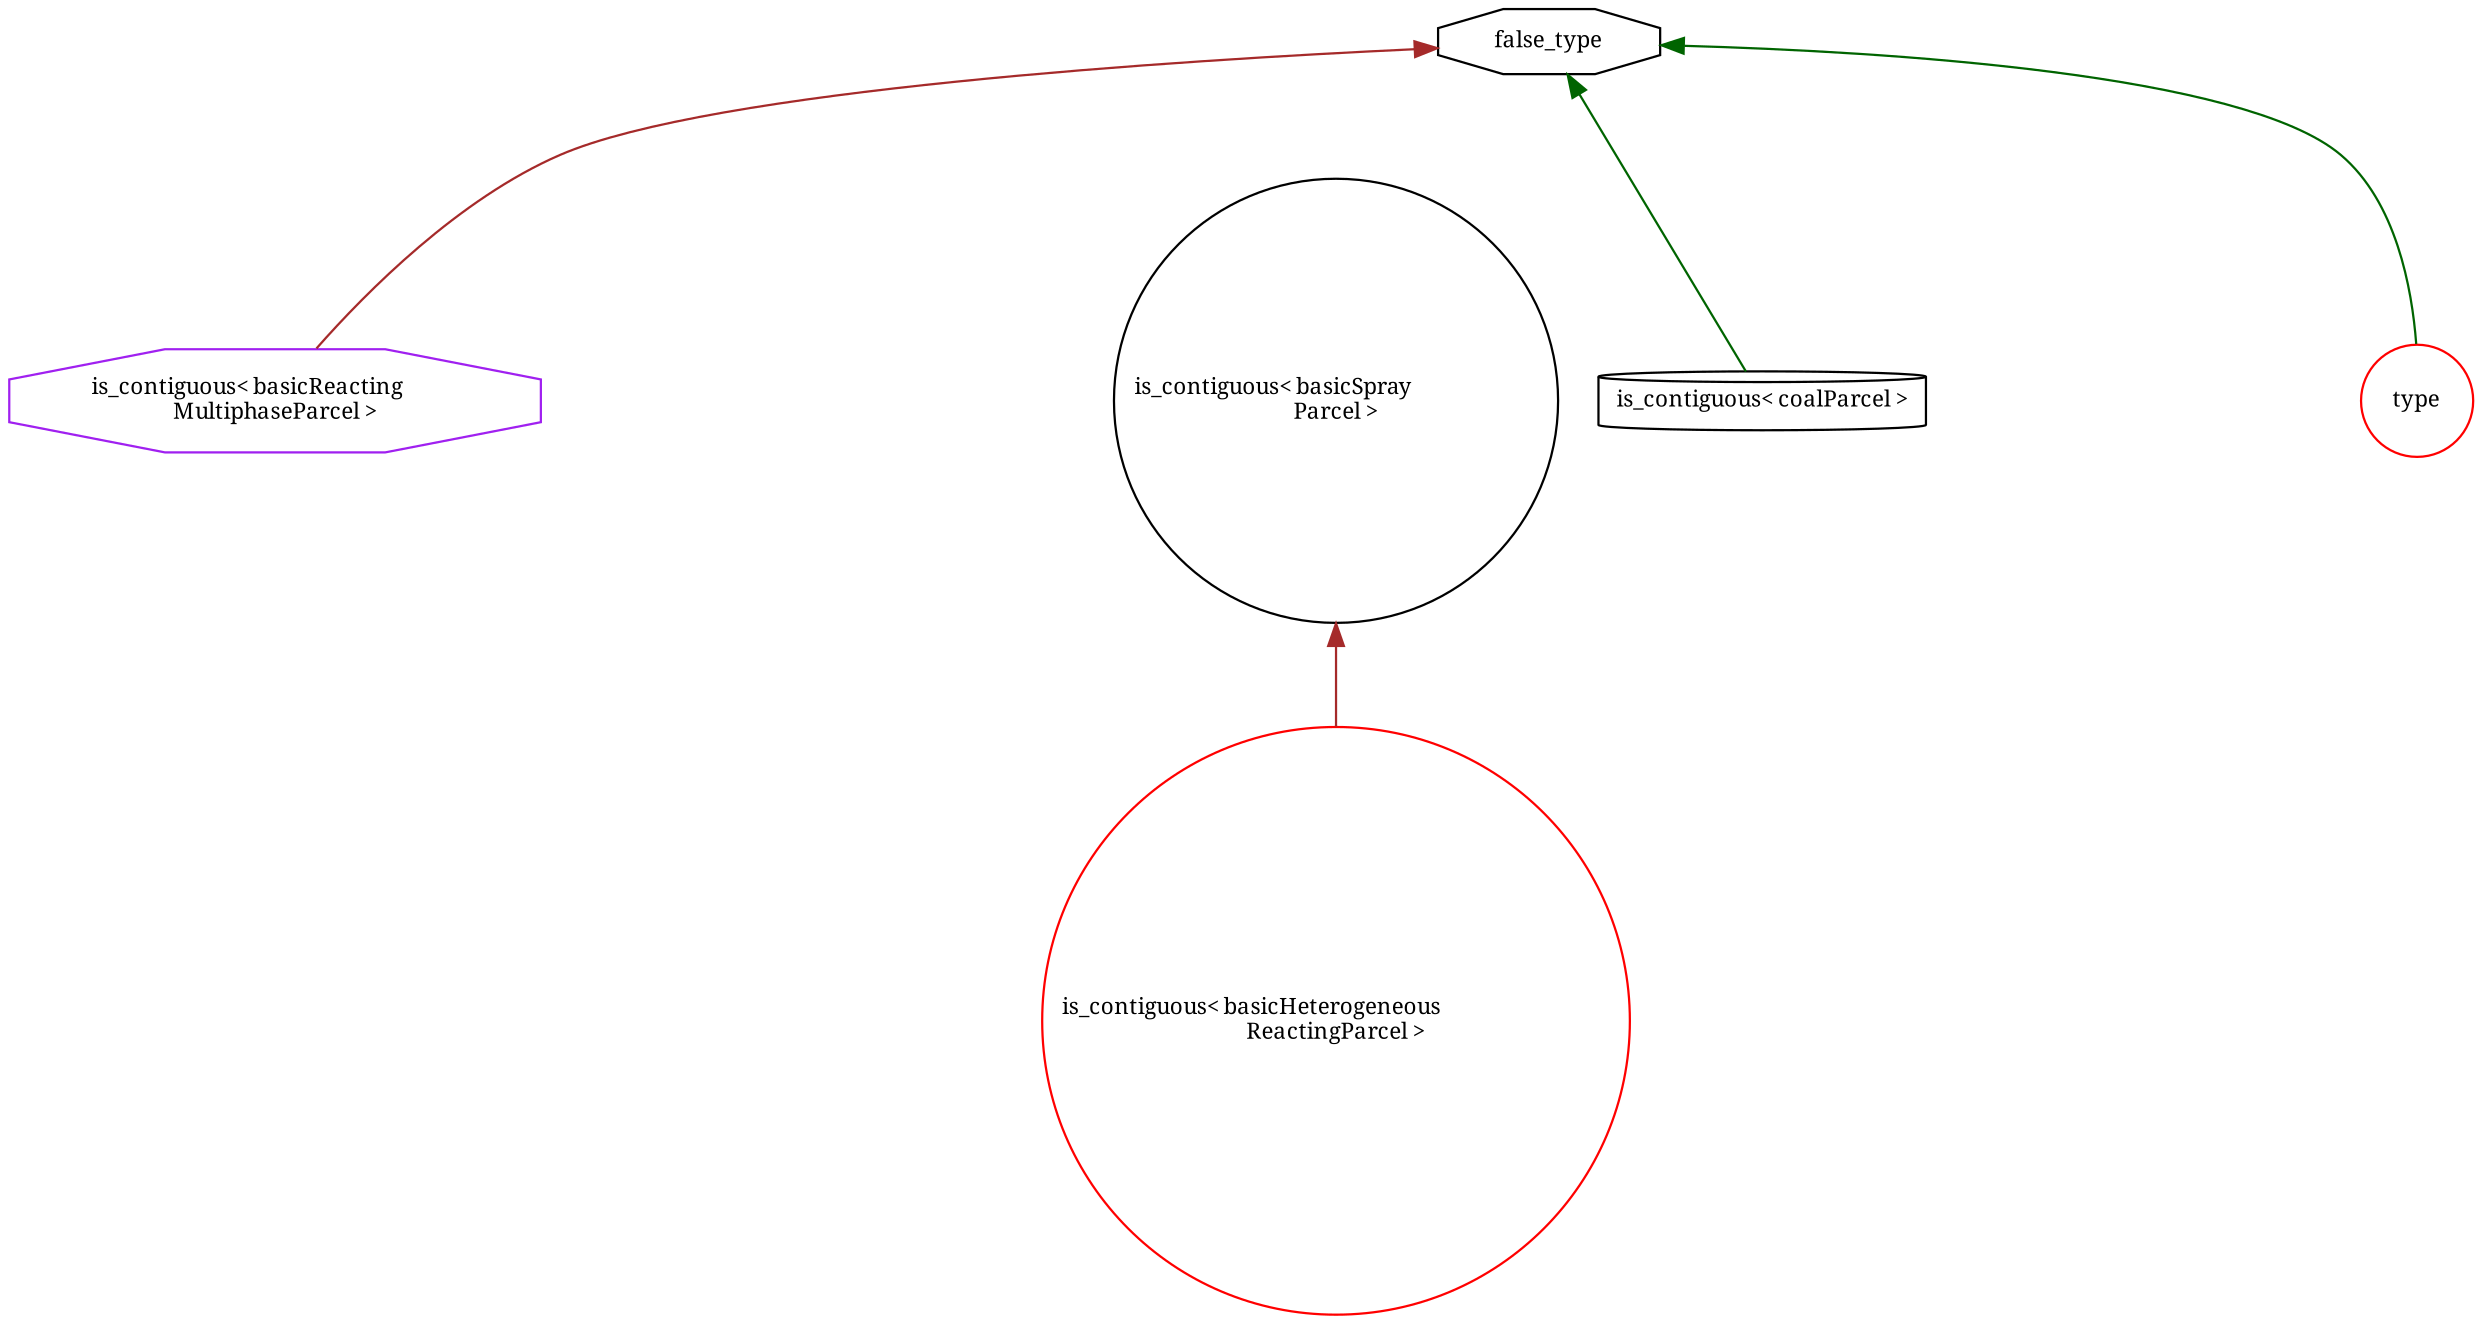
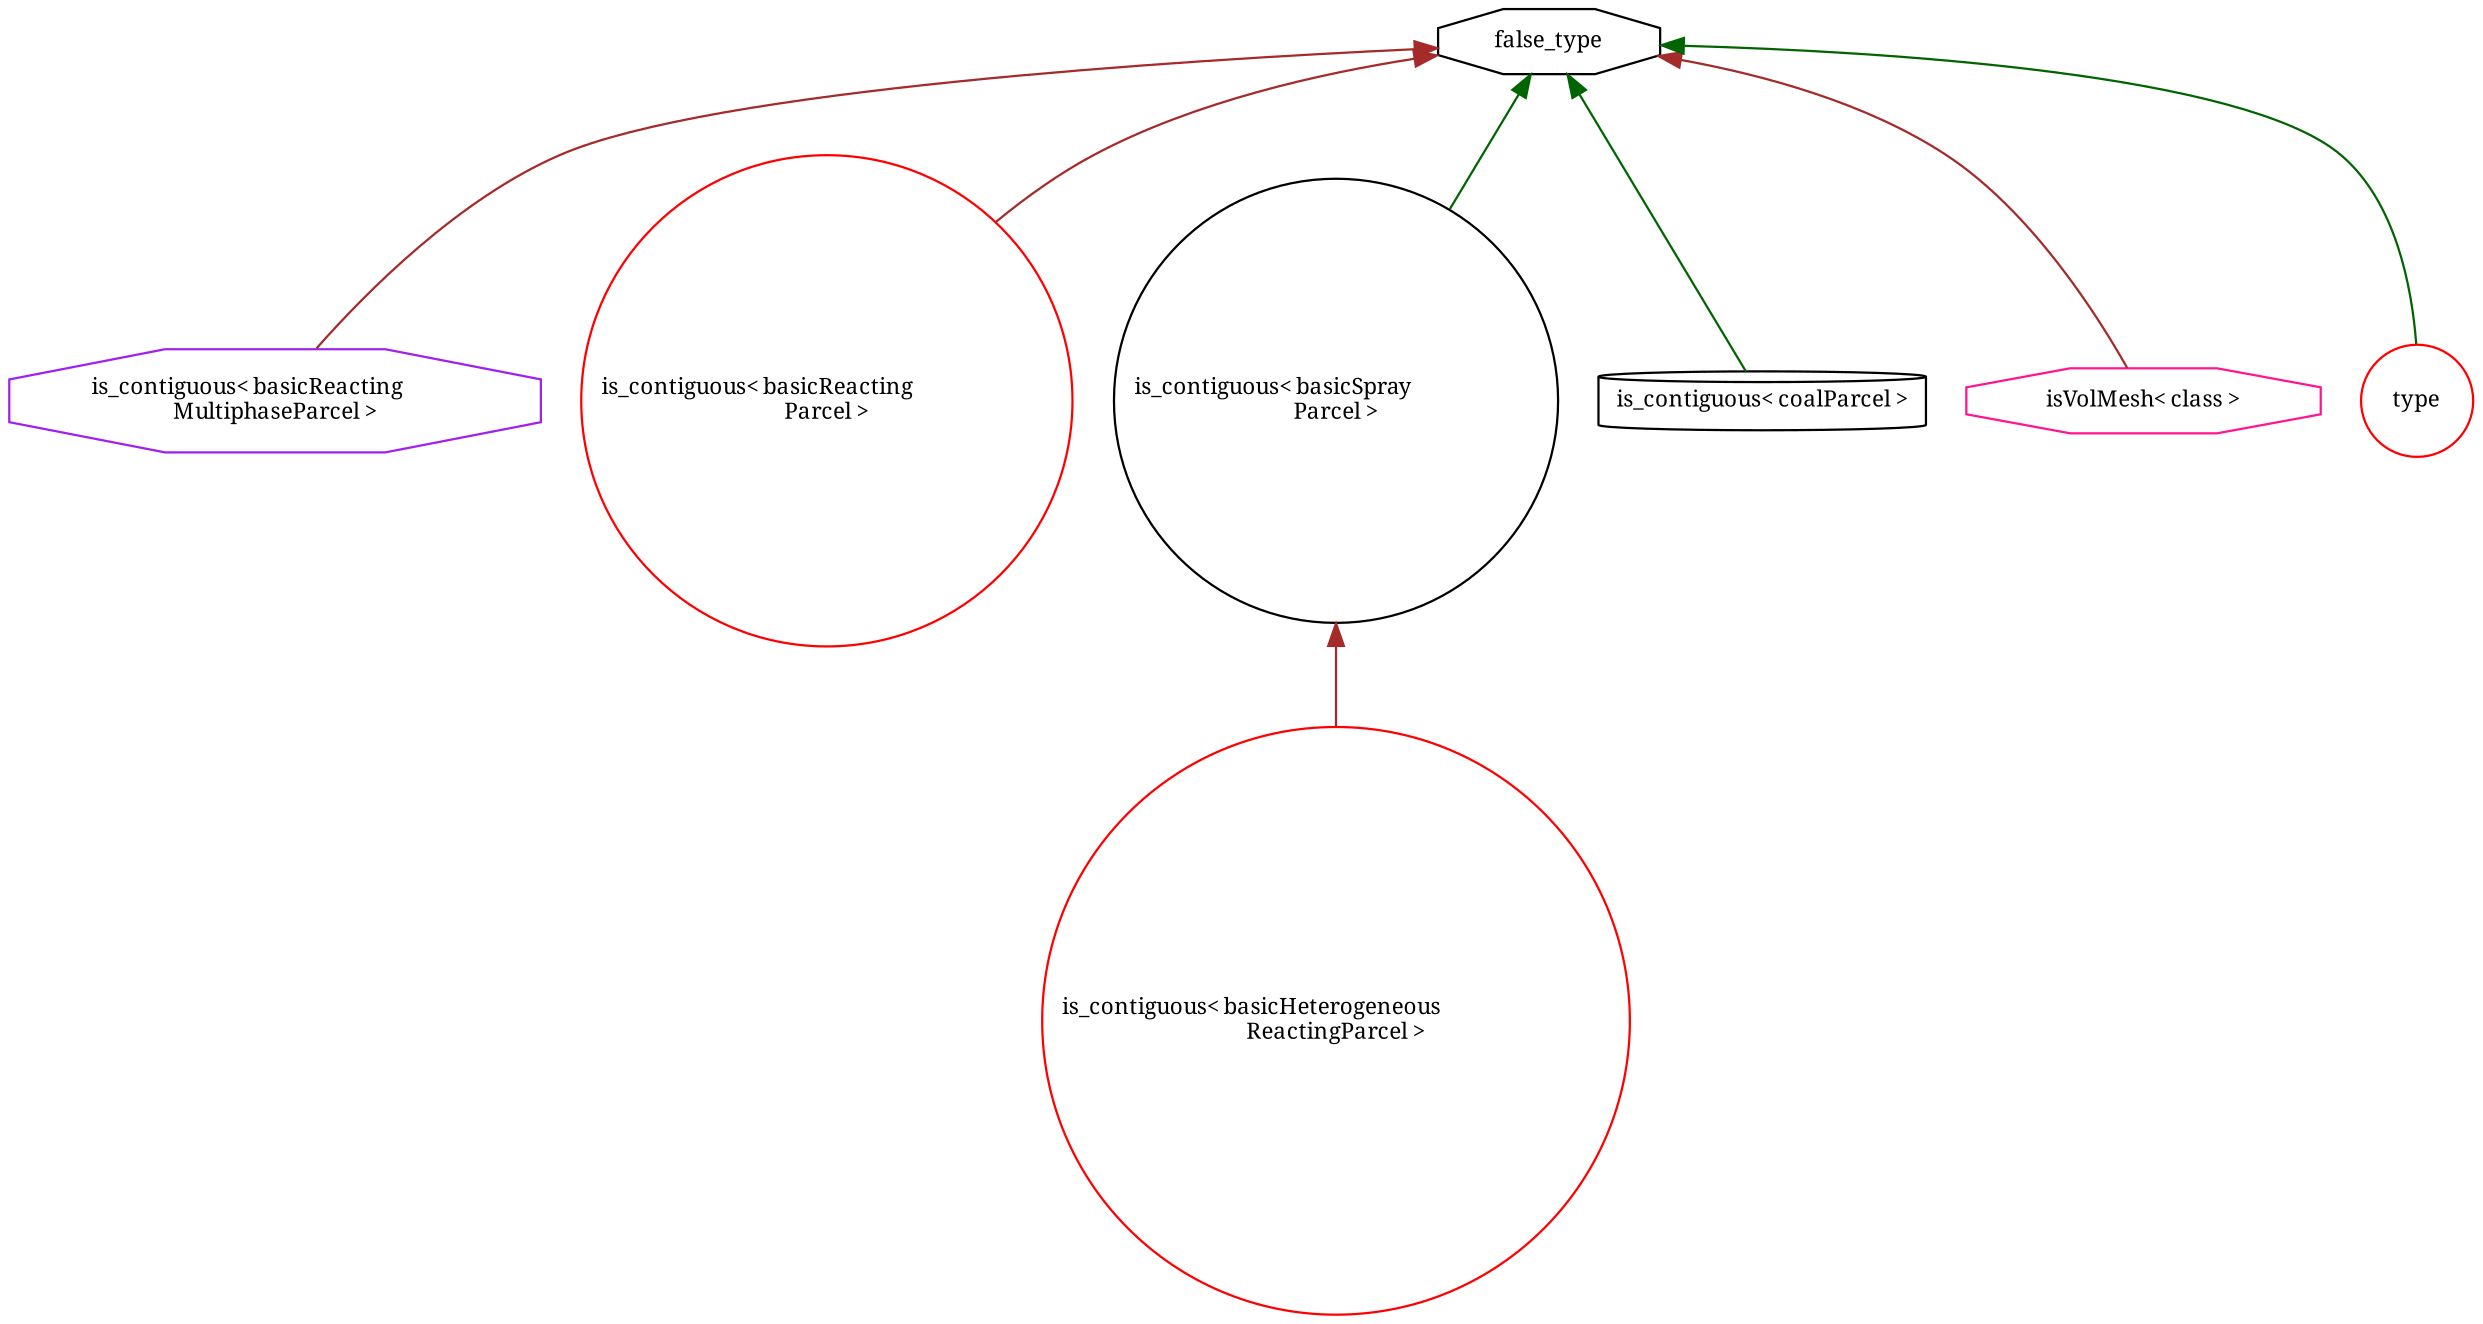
edge "is_contiguous< basicSpray Parcel >" -> "false_type": added
node "is_contiguous< basicReacting Parcel >": added
node "isVolMesh< class >": added
